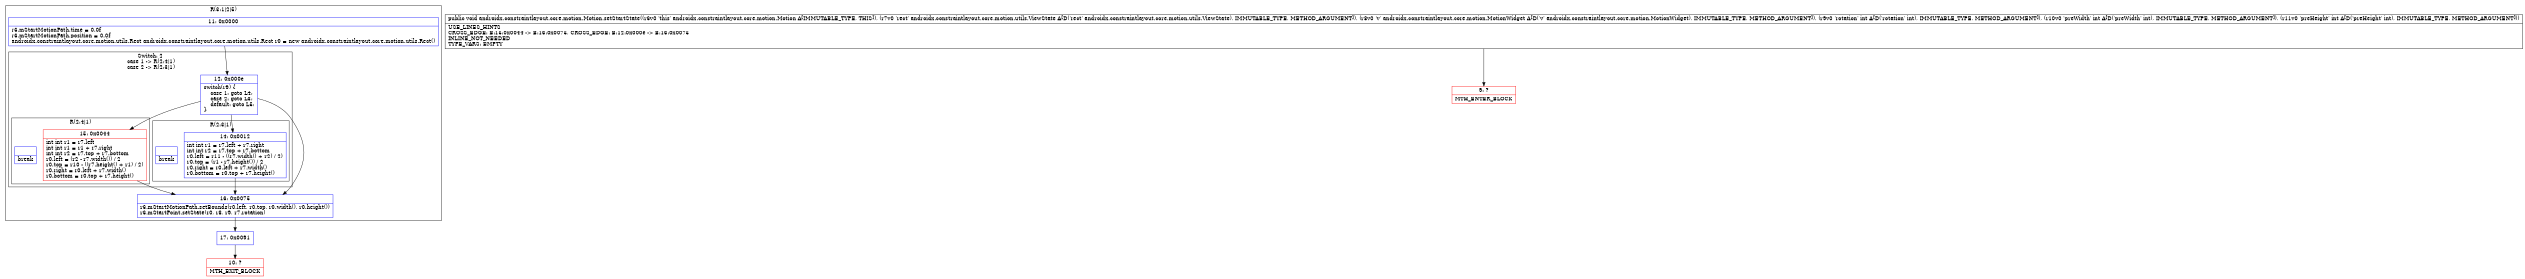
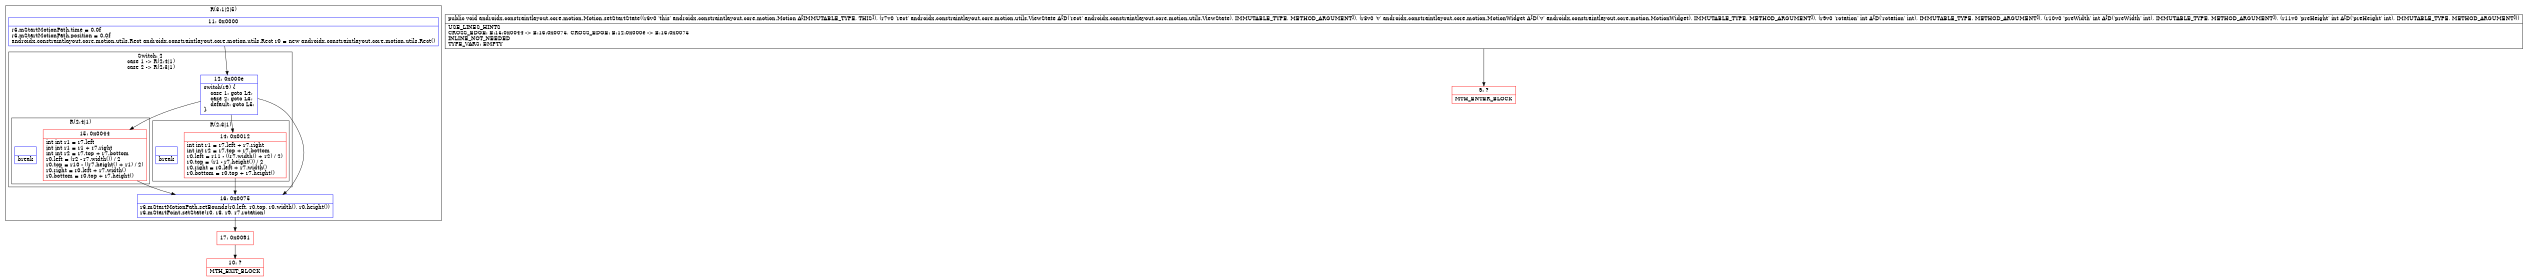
node "14: 0x0012": color blue -> red
node "17: 0x0091": color blue -> red
